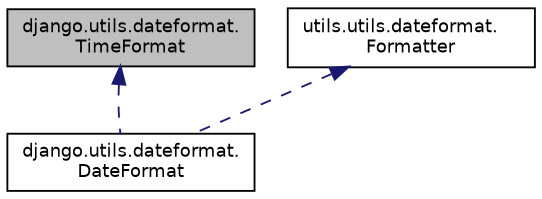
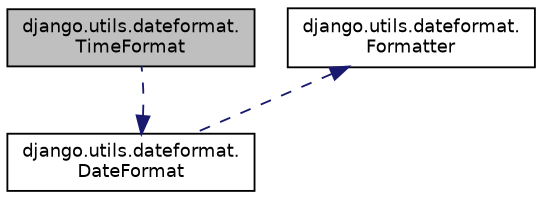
node "utils.utils.dateformat. Formatter": label "utils.utils.dateformat. Formatter" -> "django.utils.dateformat. Formatter"
edge "django.utils.dateformat. DateFormat" -> "django.utils.dateformat. TimeFormat": reversed
